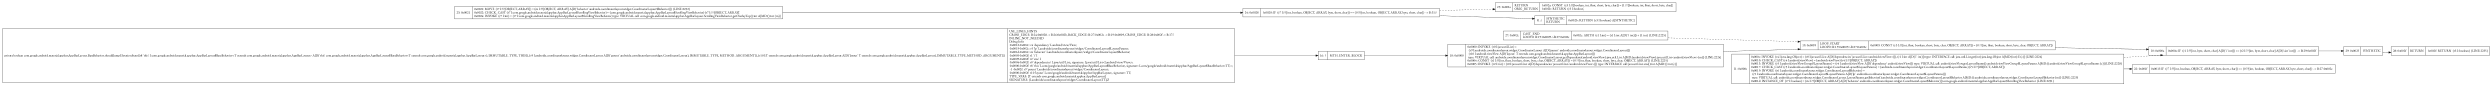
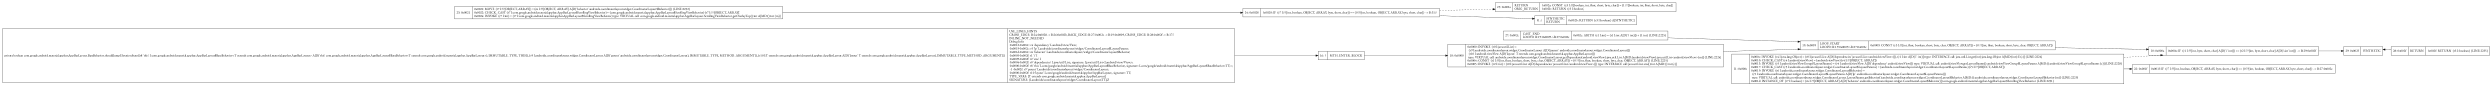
edge "27: 0x002c" -> "19: 0x0009": style dashed -> solid
edge "29: 0x002f" -> "28: 0x002f": reversed
